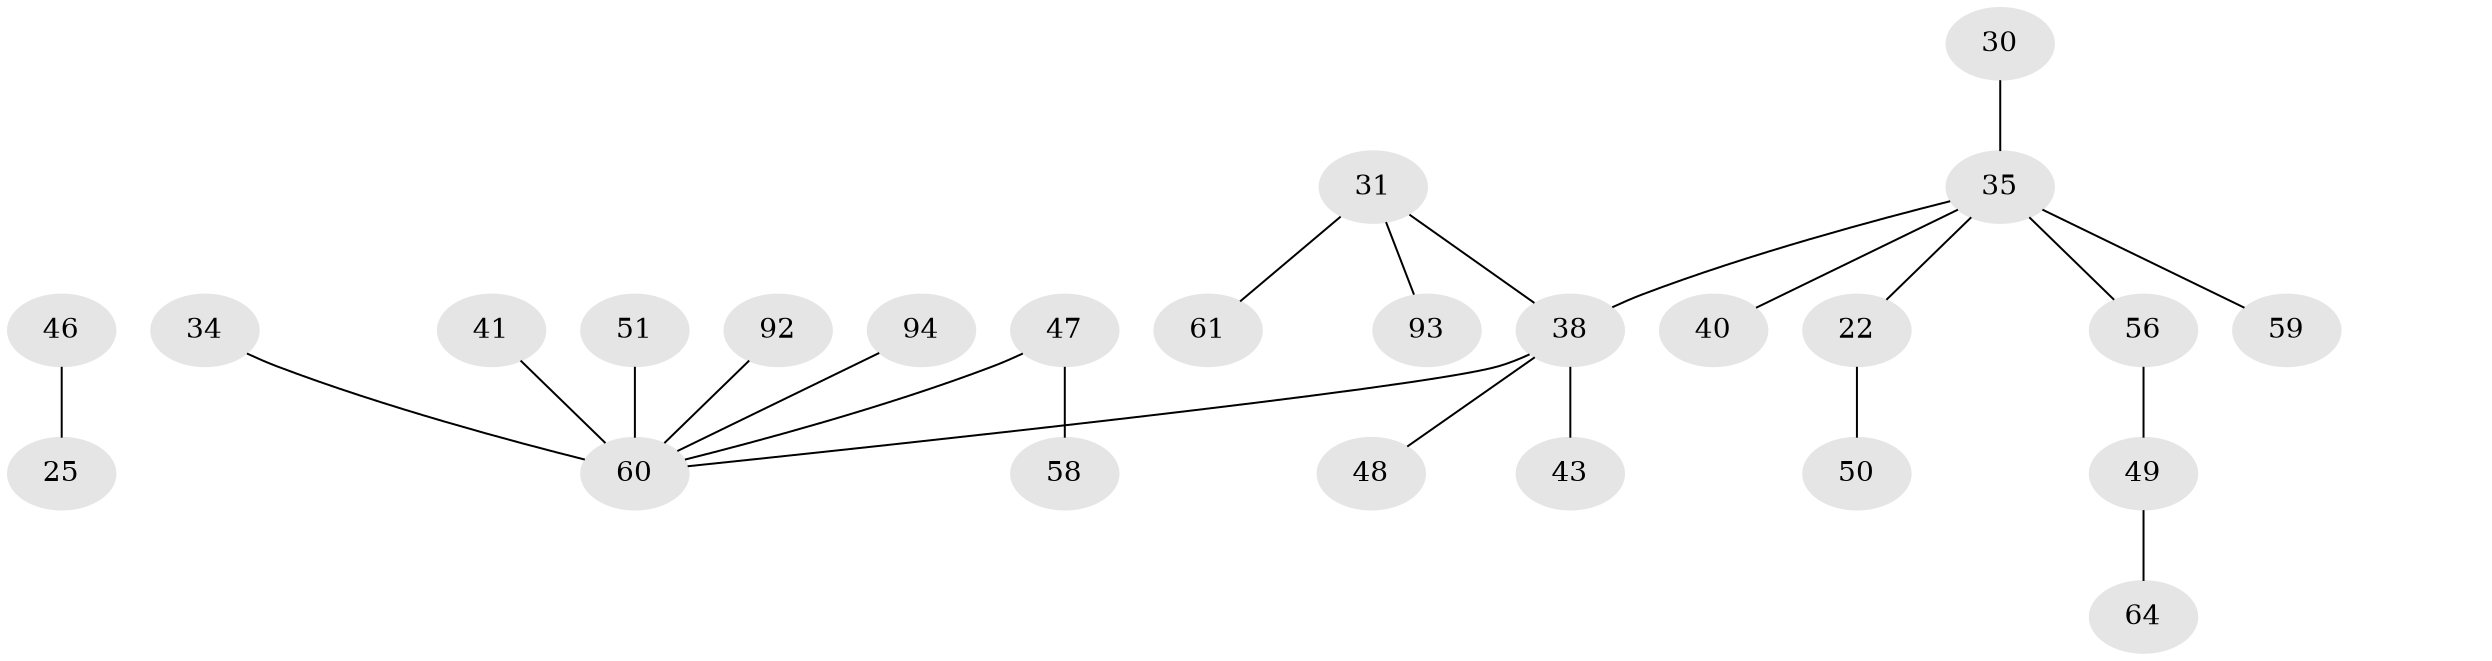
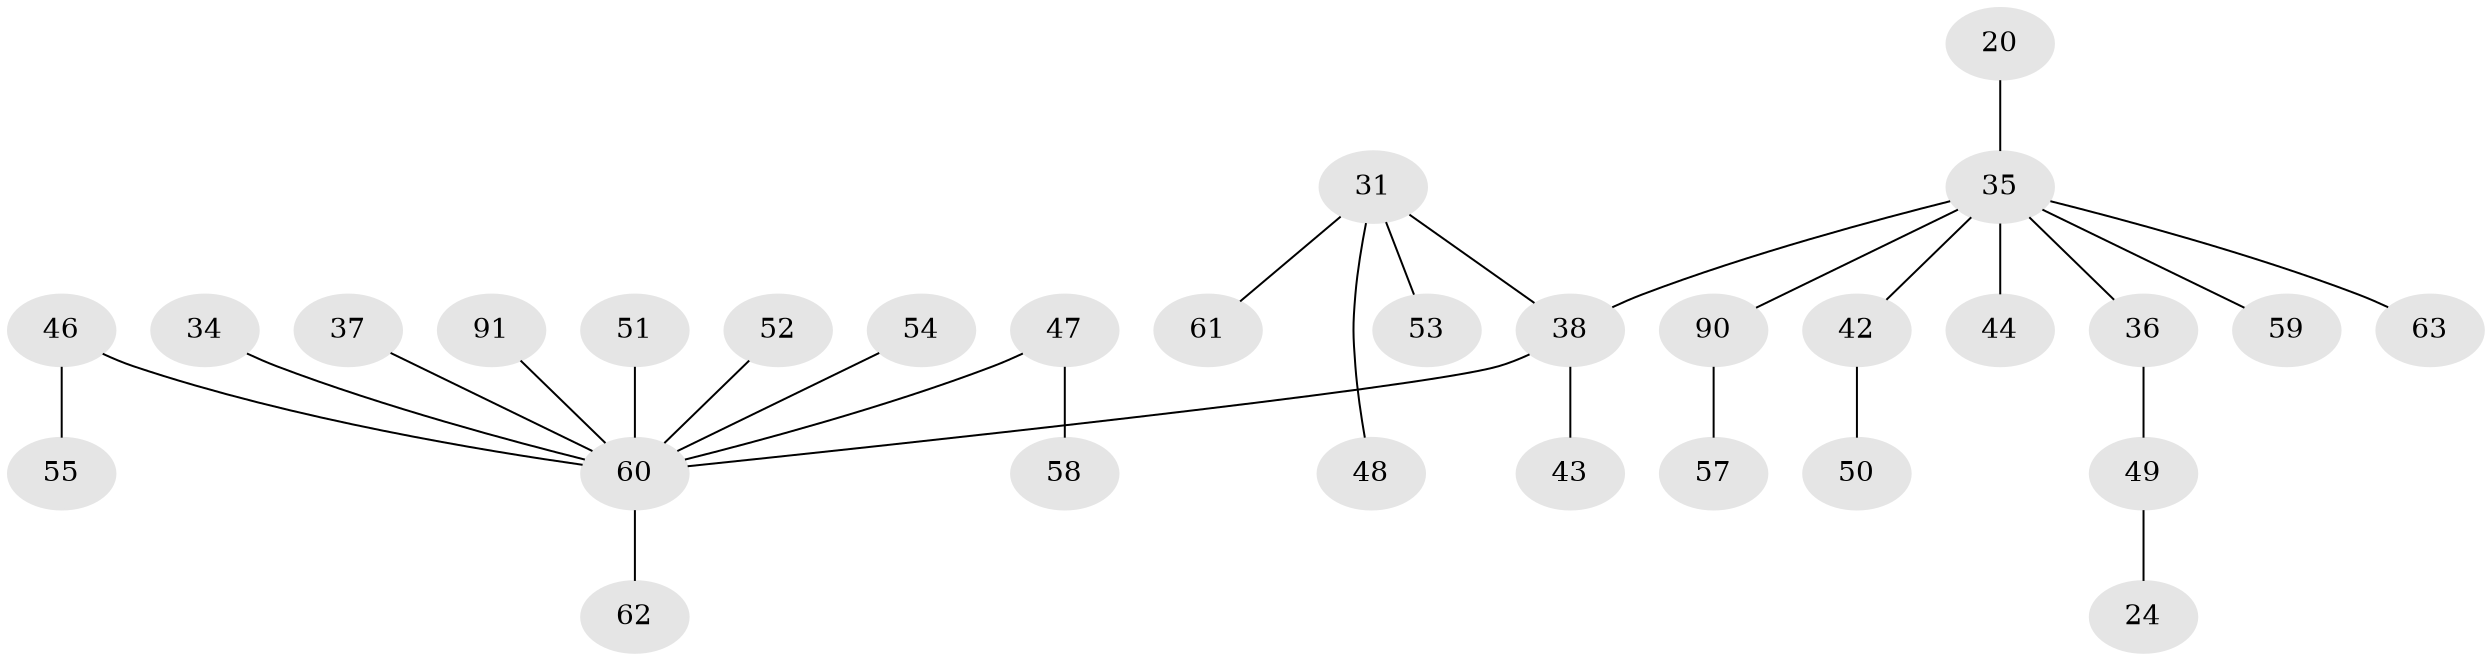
node "30": label "30" -> "20"
node "37": added
node "41": label "41" -> "91"
node "92": label "92" -> "52"
node "94": label "94" -> "54"
node "93": label "93" -> "53"
node "40": label "40" -> "90"
node "22": label "22" -> "42"
node "44": added
node "56": label "56" -> "36"
node "63": added
edge "38" -- "48": now "31" -- "48"
edge "46" -- "60": added
node "25": label "25" -> "55"
node "57": added
node "62": added
node "64": label "64" -> "24"
